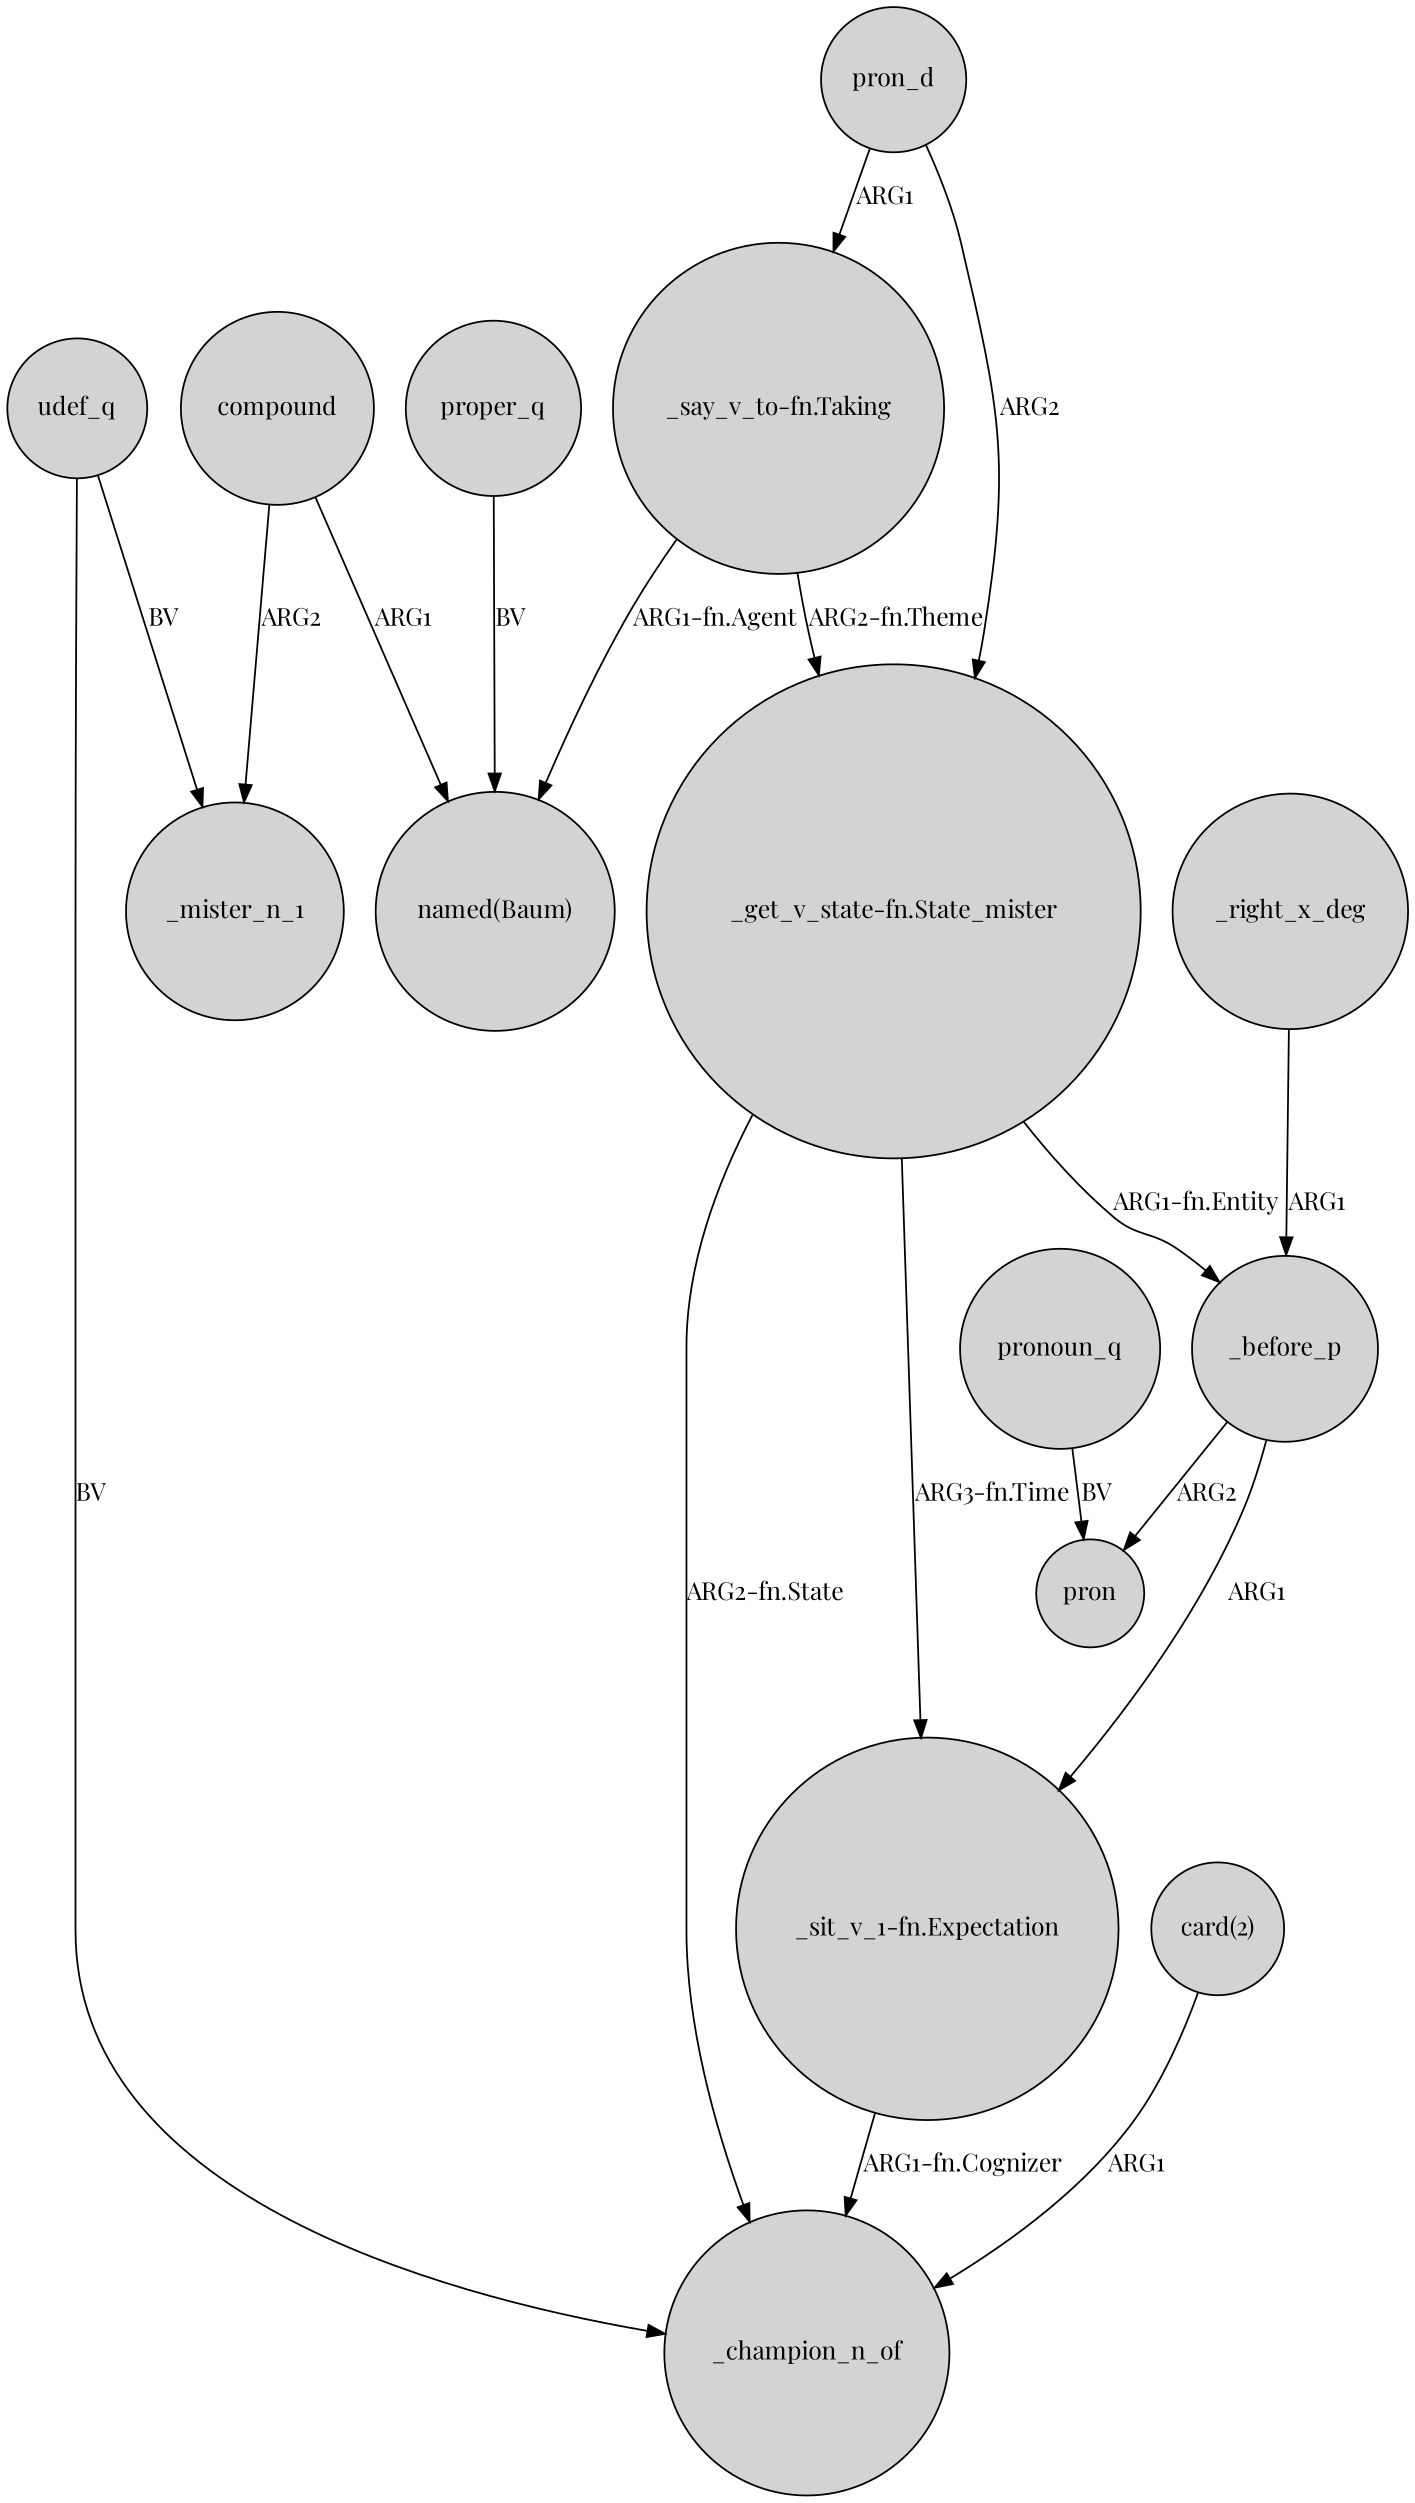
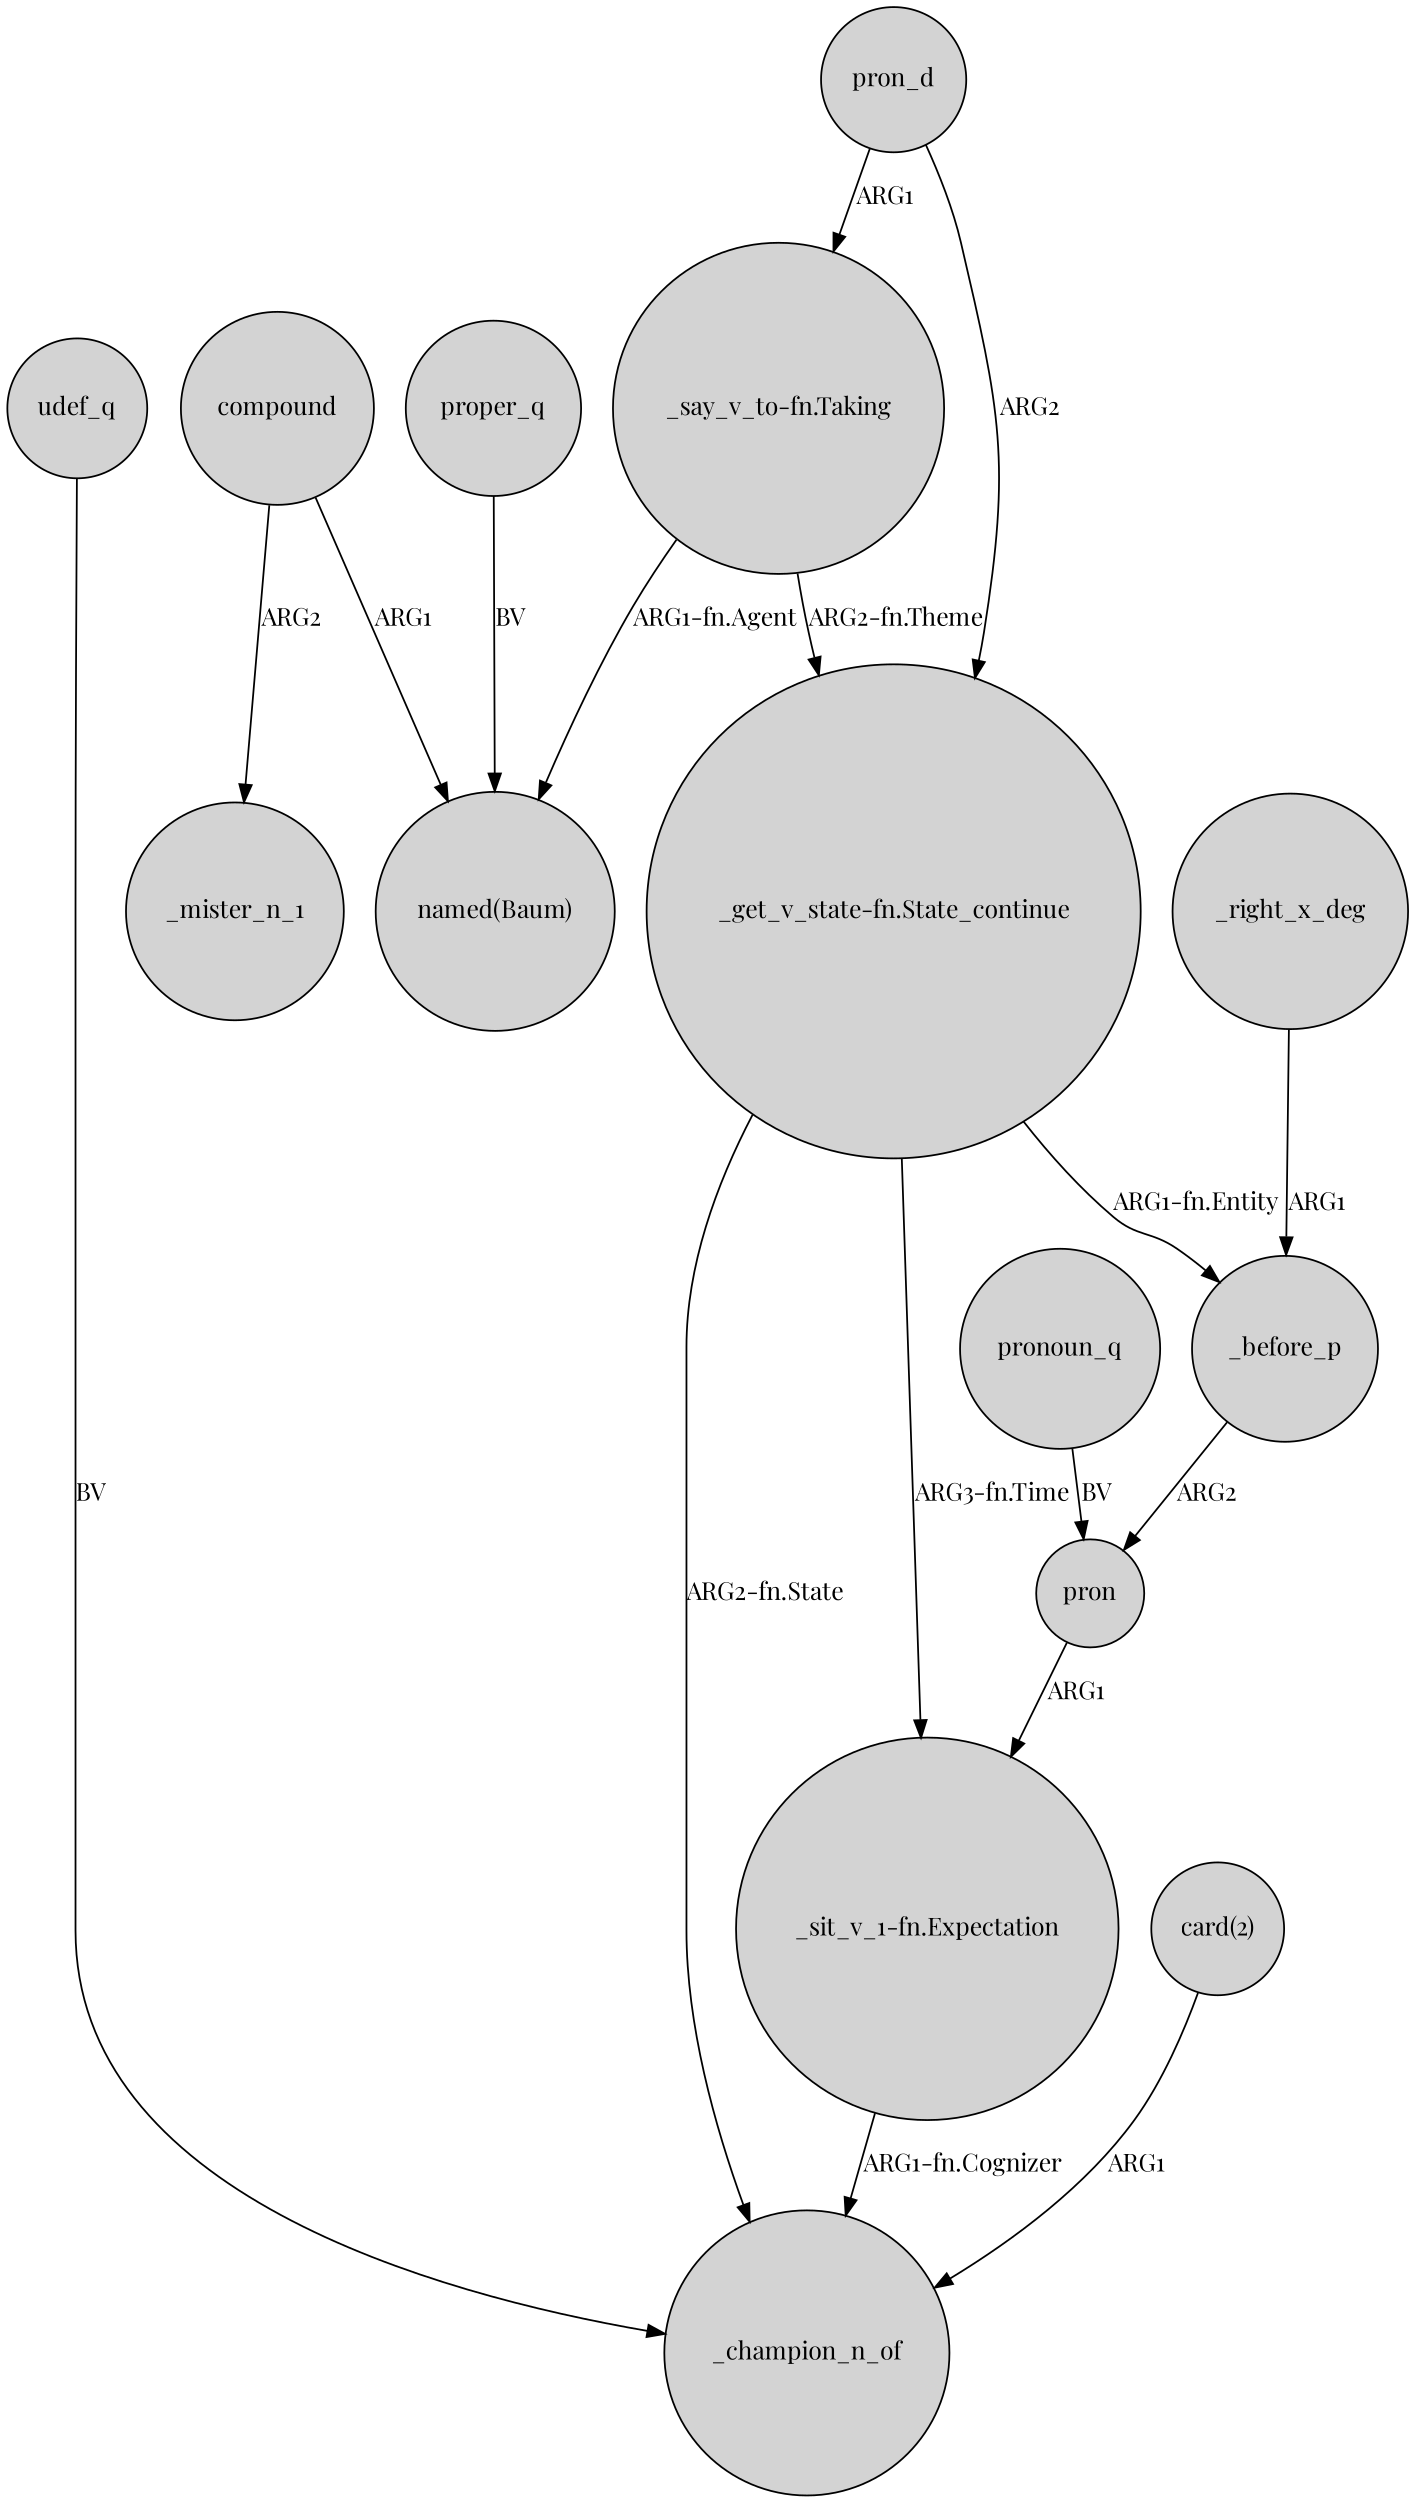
edge "udef_q" -> "_mister_n_1": removed, label "BV"
node "_get_v_state-fn.State_mister": label "_get_v_state-fn.State_mister" -> "_get_v_state-fn.State_continue"
edge "_before_p" -> "_sit_v_1-fn.Expectation": now "pron" -> "_sit_v_1-fn.Expectation"
